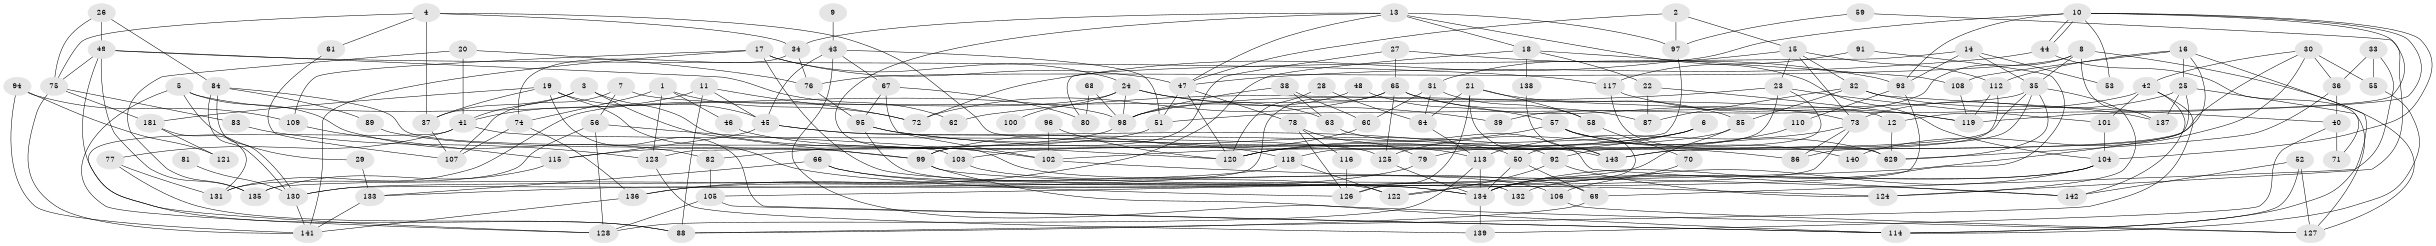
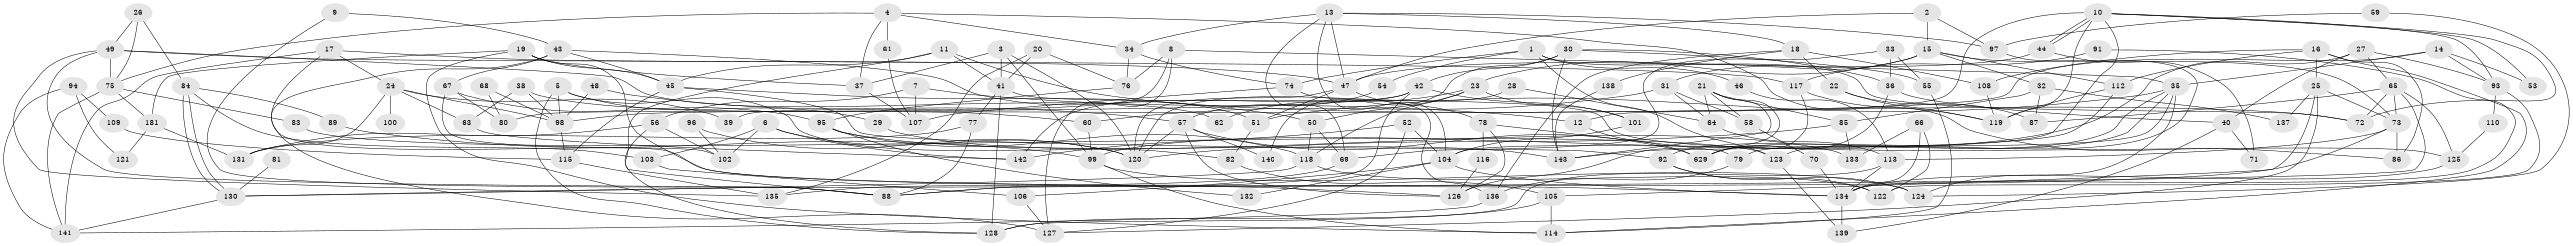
edge "17" -- "109": removed
node "54": added
edge "8" -- "137": removed
edge "32" -- "40": now "27" -- "40"
edge "102" -- "142": now "6" -- "142"
edge "50" -- "134": now "50" -- "118"
edge "9" -- "88": added
edge "133" -- "141": removed
edge "52" -- "114": now "52" -- "104"
